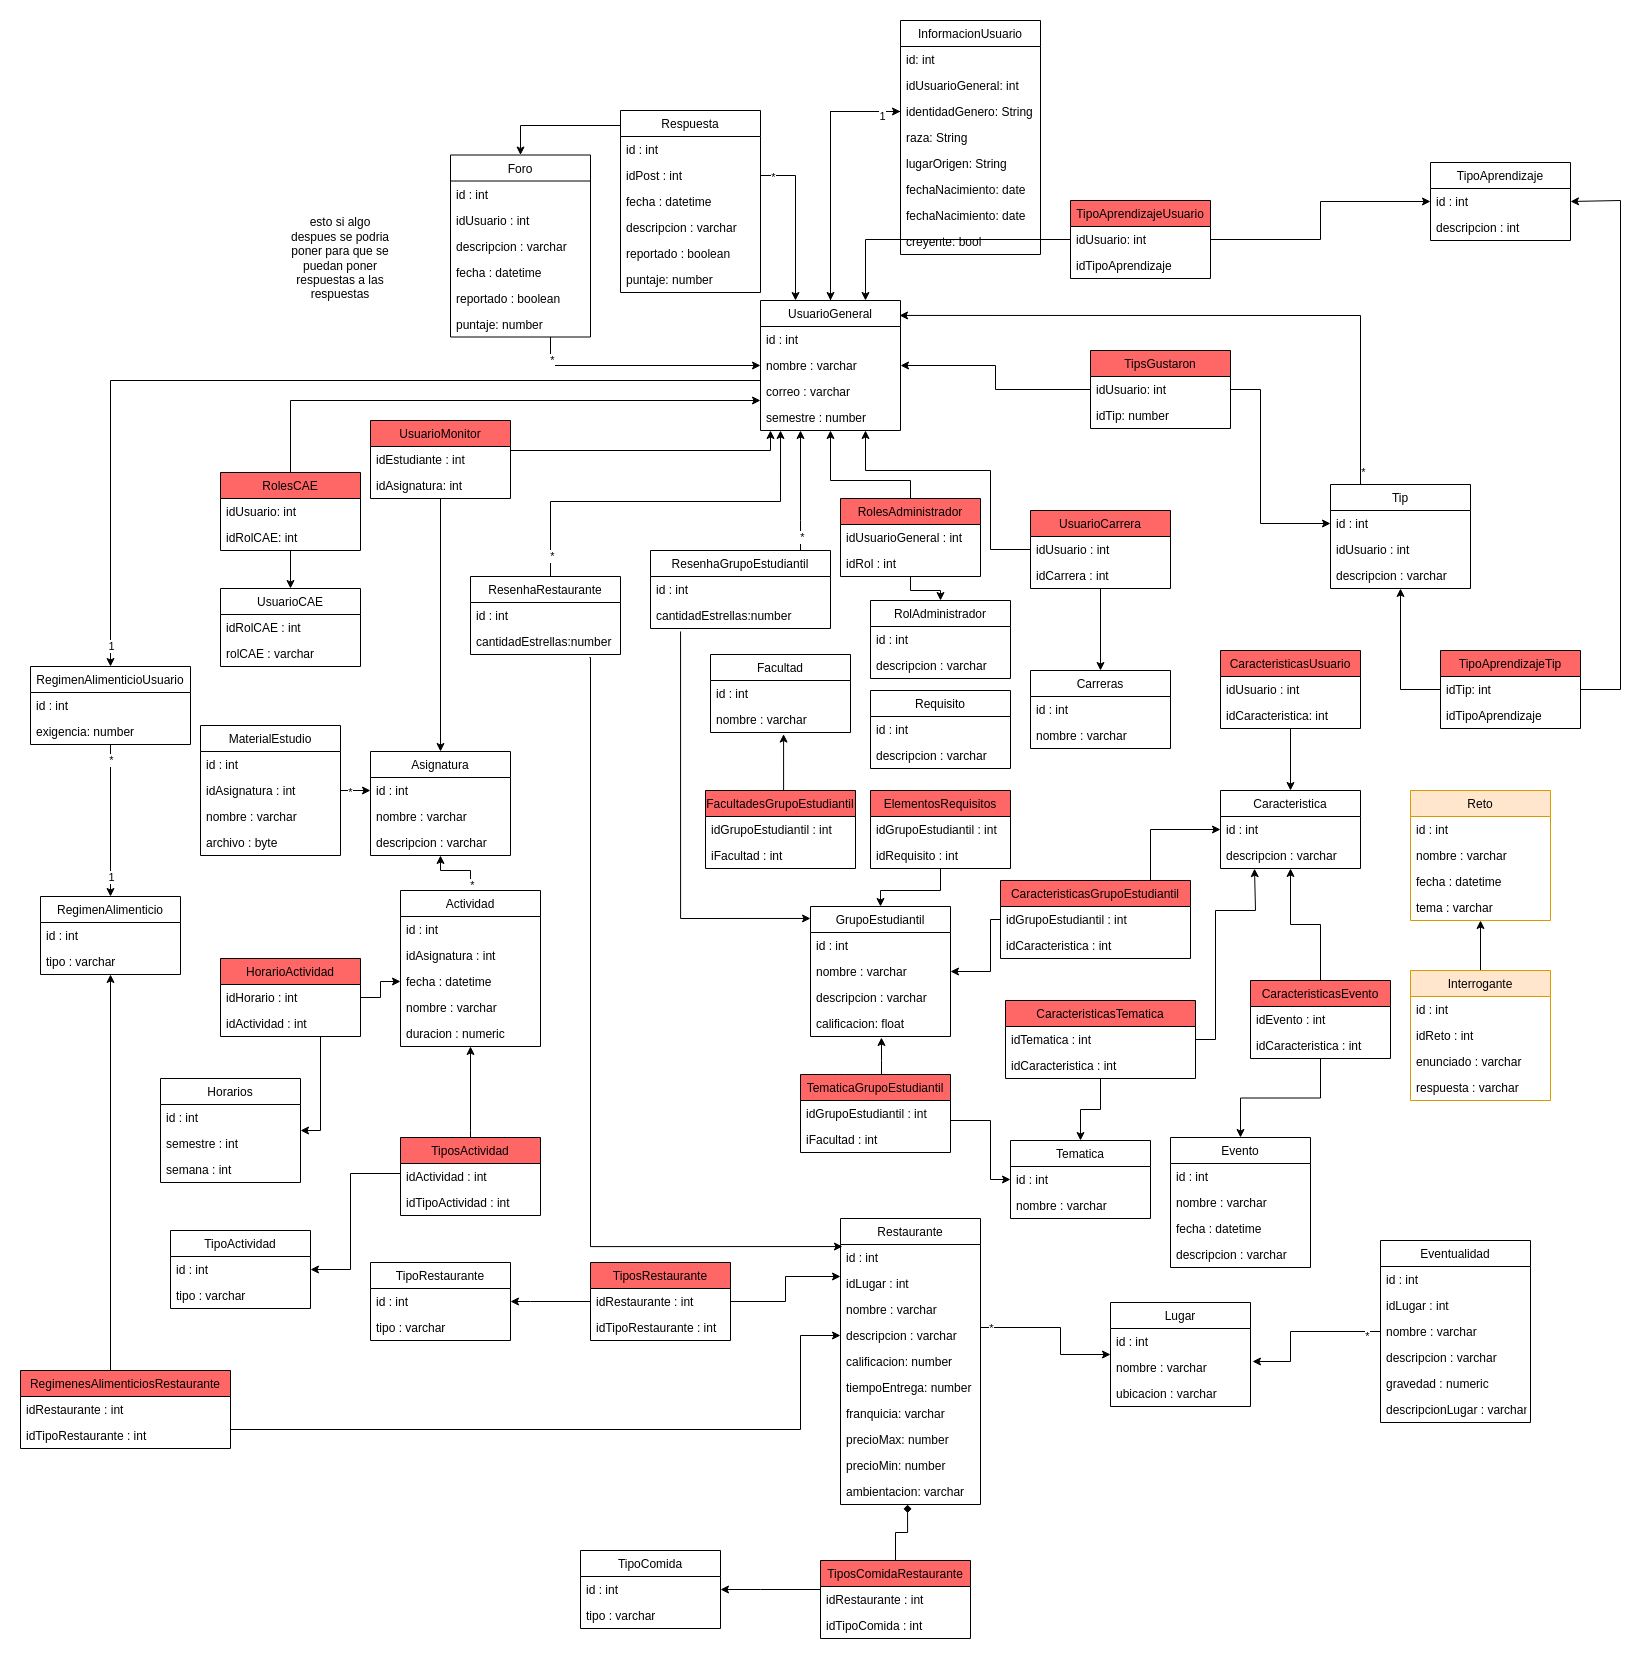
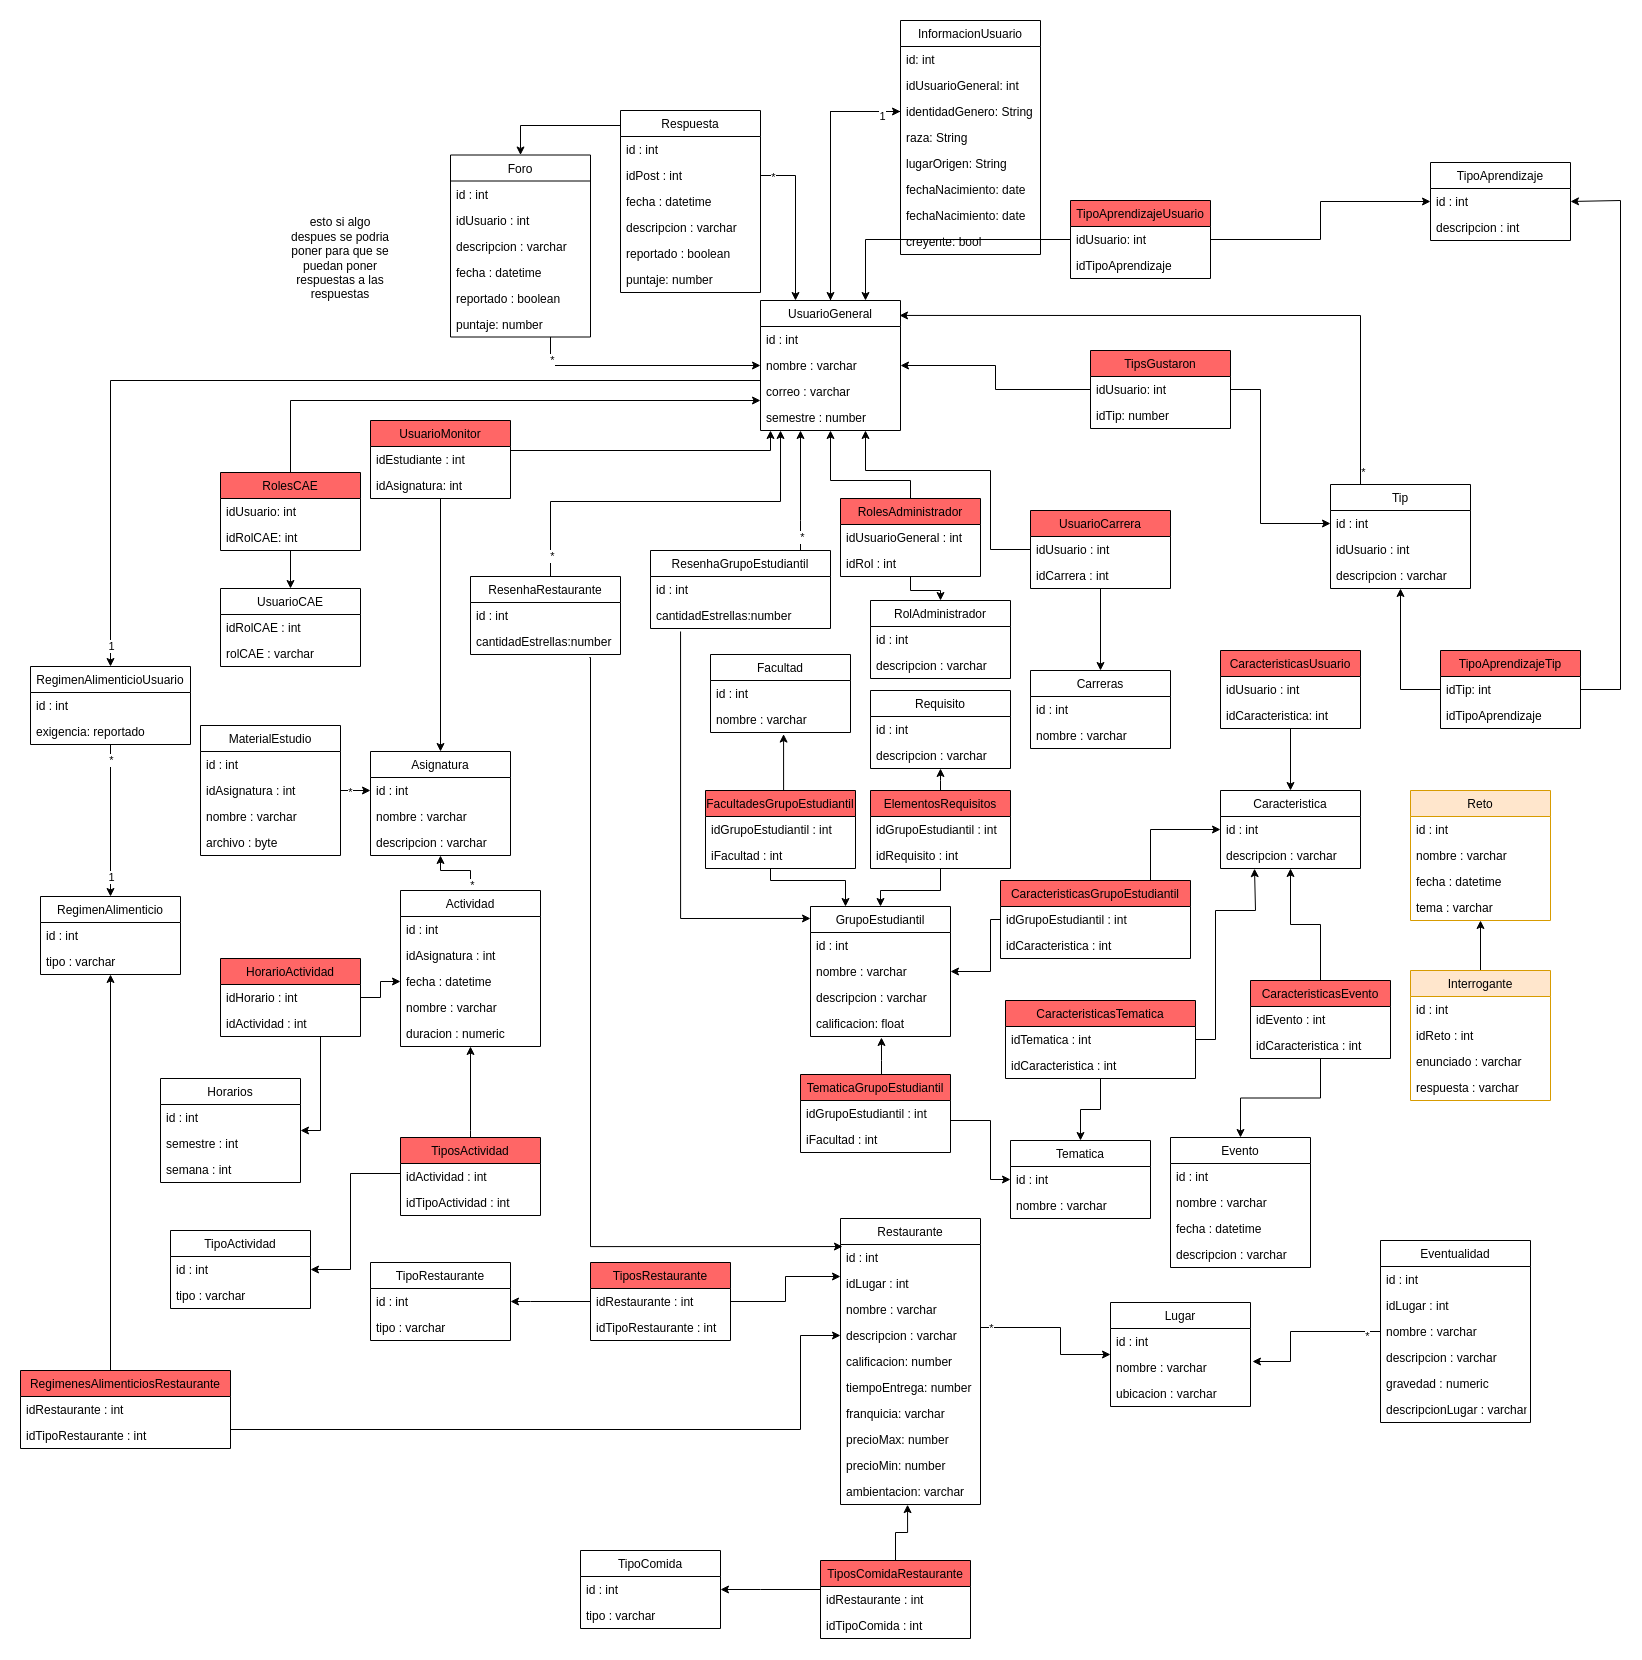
node "exigencia: number": label "exigencia: number" -> "exigencia: reportado"
edge "ElementosRequisitos" -> "Requisito": added
edge "FacultadesGrupoEstudiantil" -> "GrupoEstudiantil": added
edge "TiposComidaRestaurante" -> "ambientacion: varchar": arrowhead diamond -> classic
